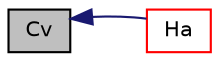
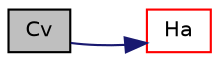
edge "Ha" -> "Cv": reversed
